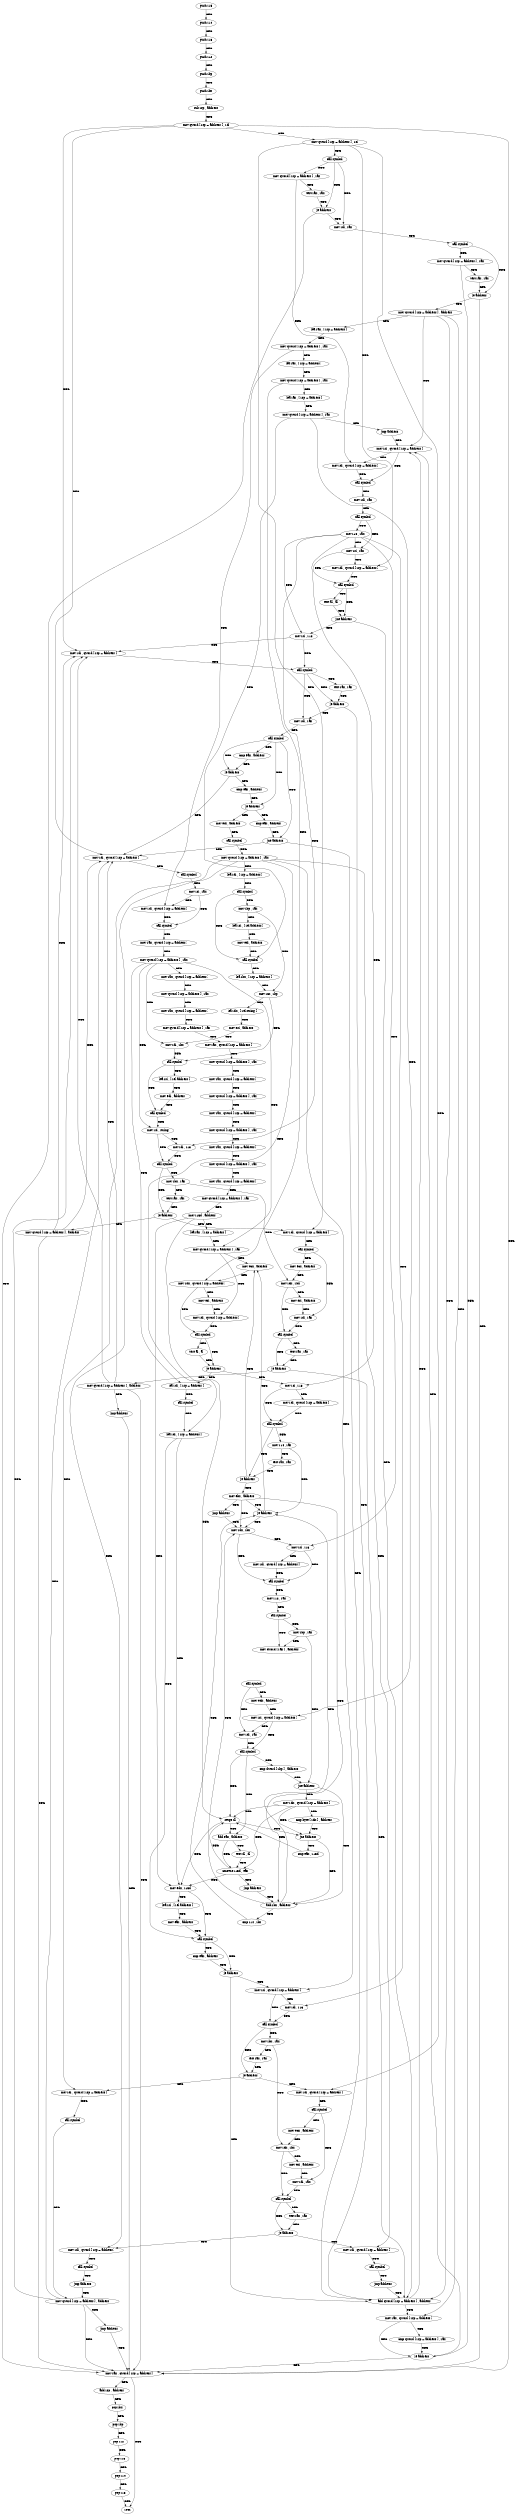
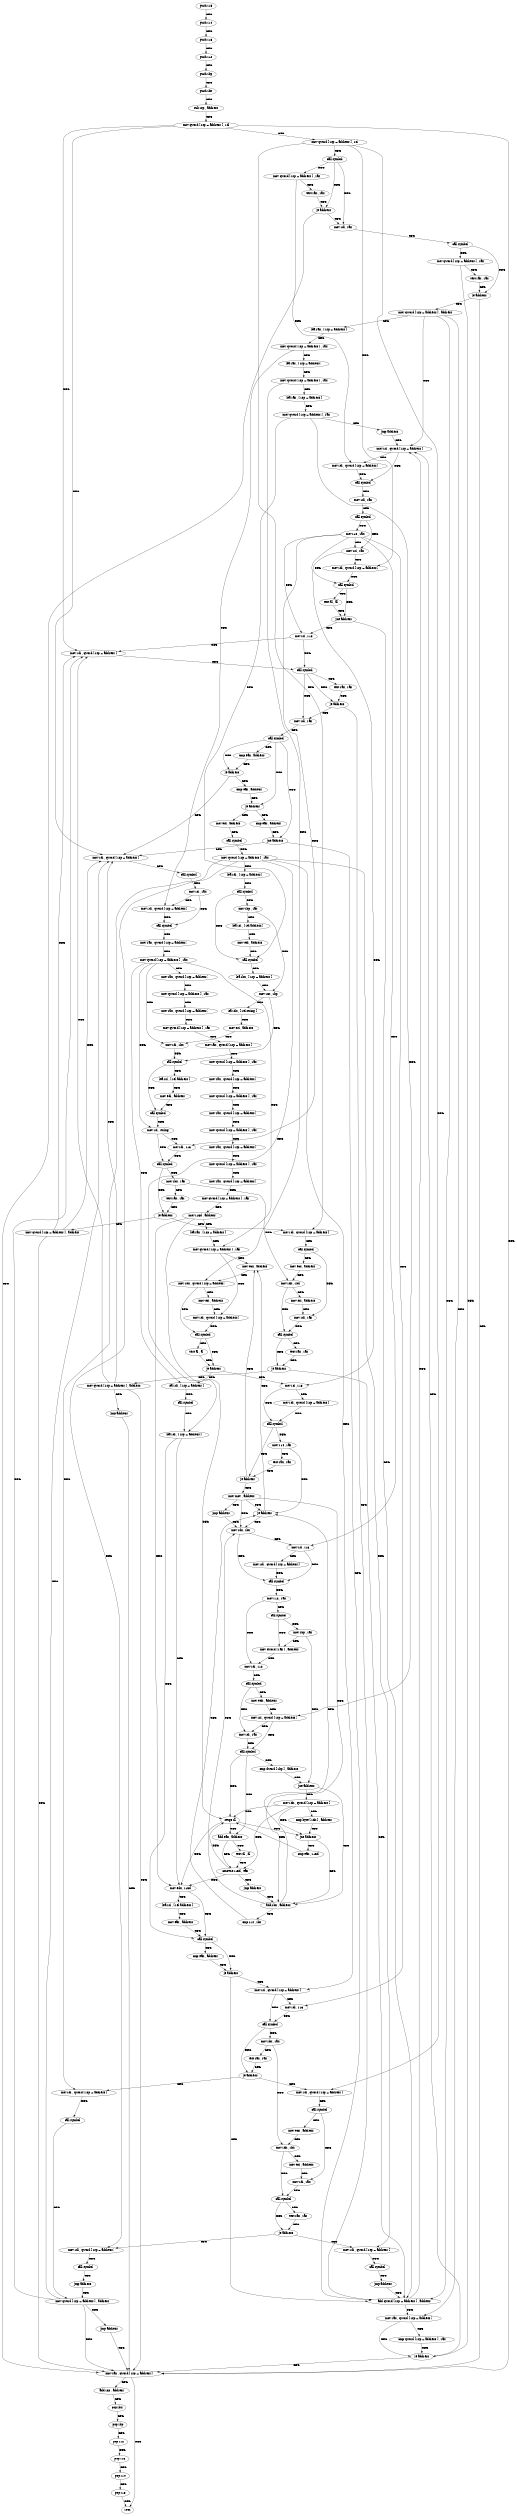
node "mov ebx , address": label "mov ebx , address" -> "mov mov , address"
node "mov rdi , r12": added
edge "add eax , address" -> "cmovne r15d , eax": label "DFG" -> "CFG"
